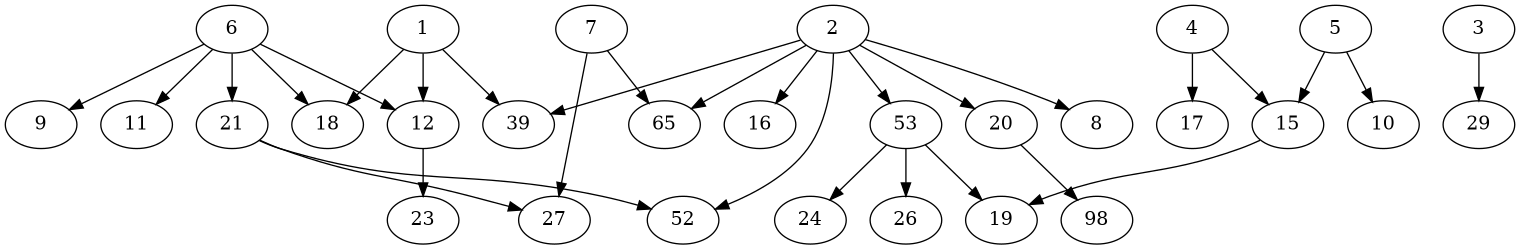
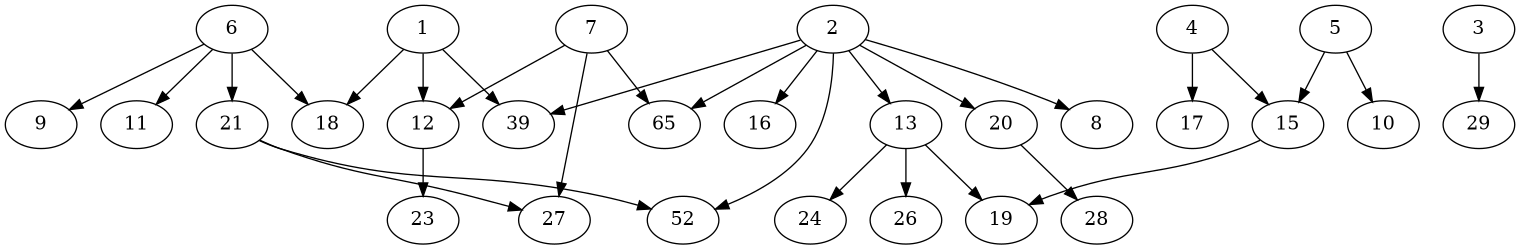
edge "6" -> "12": now "7" -> "12"
node "53": label "53" -> "13"
node "98": label "98" -> "28"
